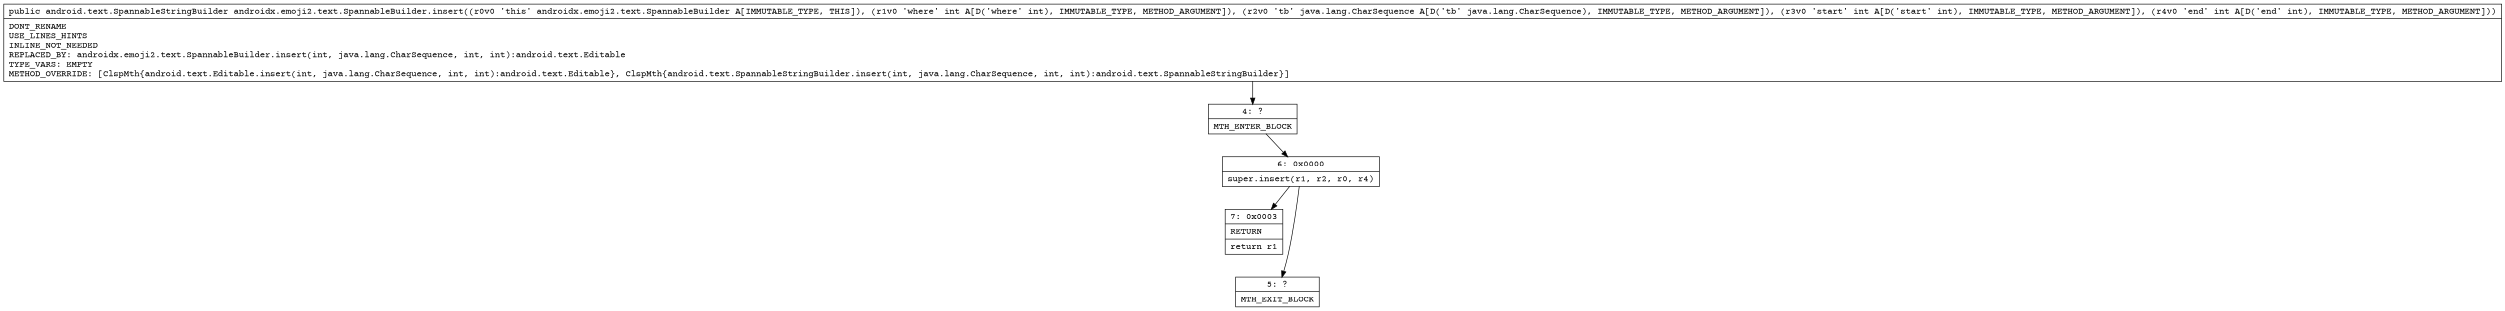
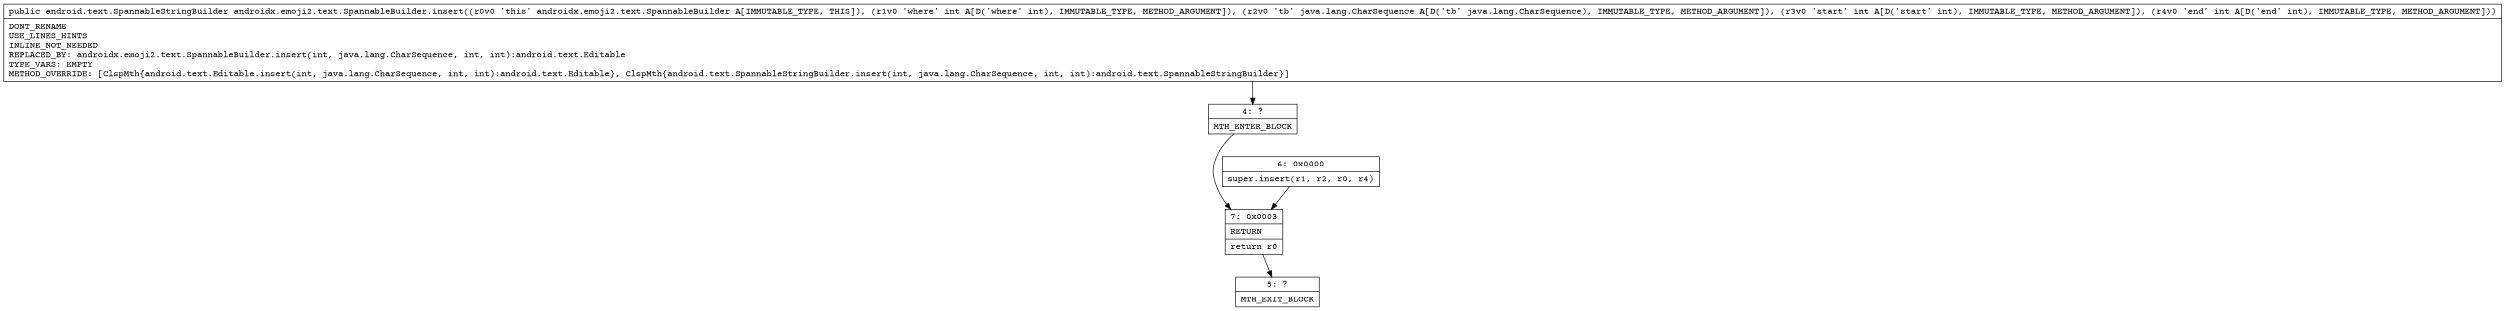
edge "4: ?" -> "6: 0x0000": now "4: ?" -> "7: 0x0003"
edge "6: 0x0000" -> "5: ?": now "7: 0x0003" -> "5: ?"
node "7: 0x0003": text "return r1" -> "return r0"
